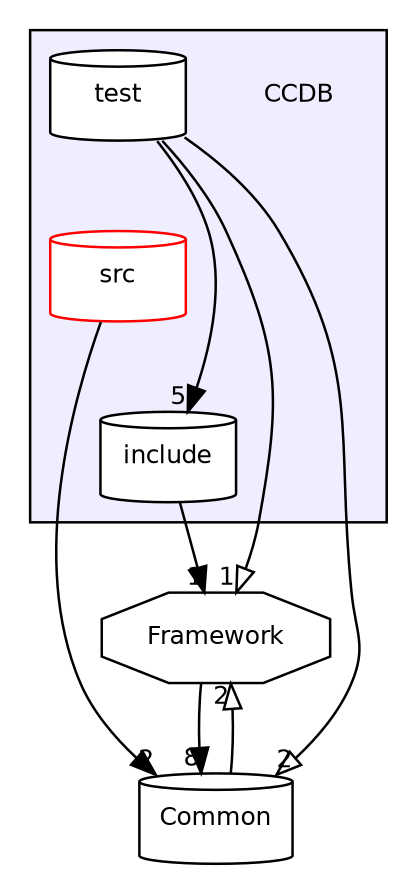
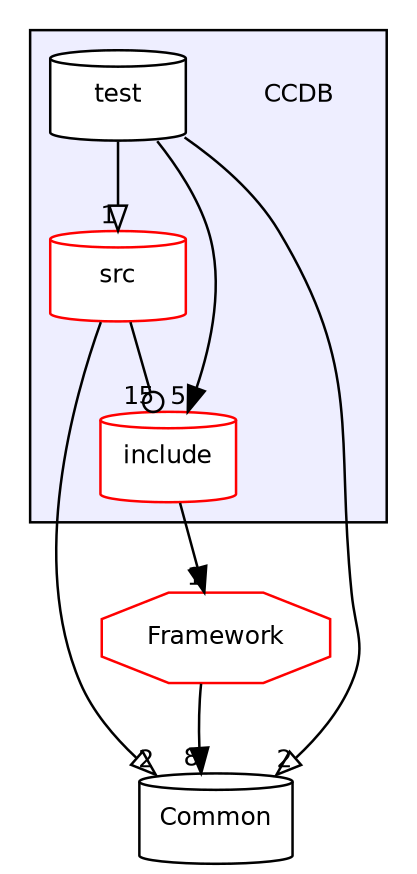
edge "test" -> "Framework": now "test" -> "src"
edge "src" -> "include": added
node "include": color black -> red
edge "src" -> "Common": arrowhead normal -> onormal
node "Framework": color black -> red
edge "Common" -> "Framework": removed
